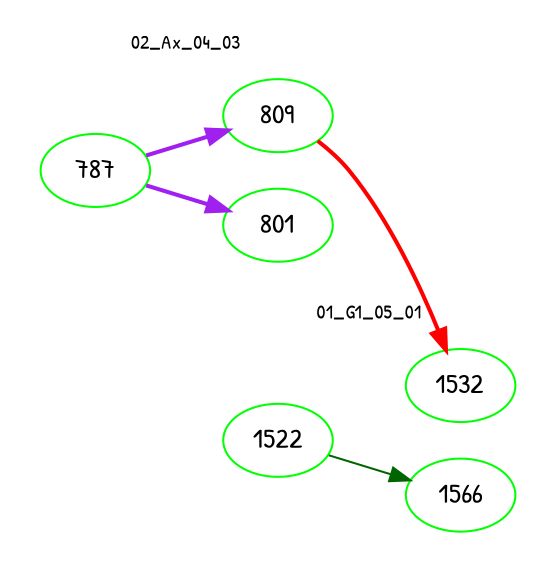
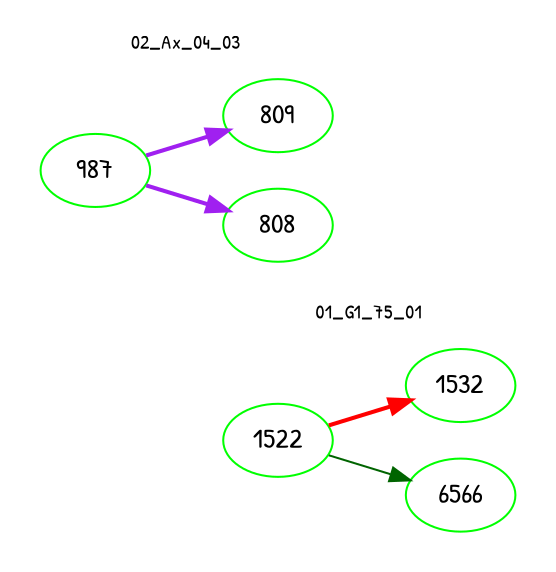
node "787": label "787" -> "987"
node "801": label "801" -> "808"
edge "809" -> "1532": now "1522" -> "1532"
cluster "01_G1_05_01": label "01_G1_05_01" -> "01_G1_75_01"
node "1566": label "1566" -> "6566"
